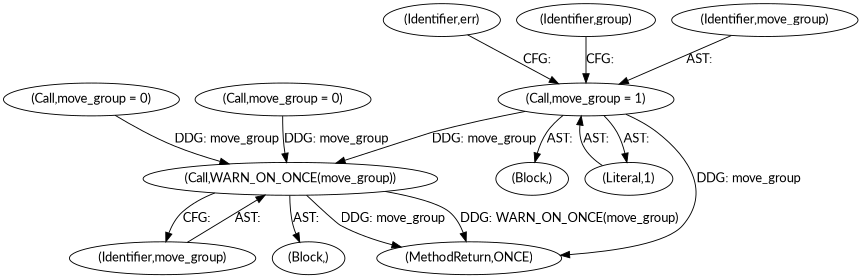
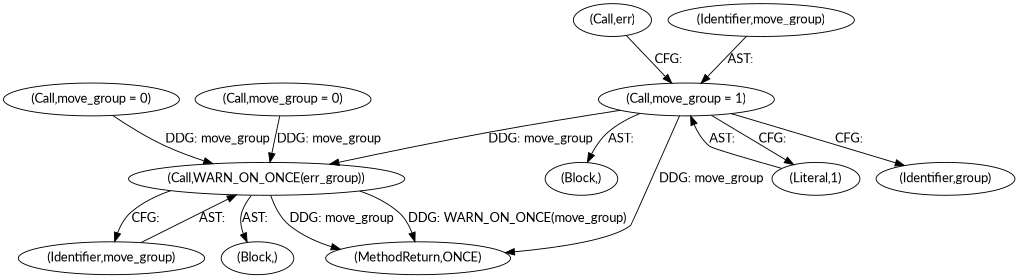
node "(Identifier,err)": label "(Identifier,err)" -> "(Call,err)"
edge "(Identifier,group)" -> "(Call,move_group = 1)": reversed
edge "(Call,move_group = 1)" -> "(Literal,1)": label "AST: " -> "CFG: "
node "(Call,WARN_ON_ONCE(move_group))": label "(Call,WARN_ON_ONCE(move_group))" -> "(Call,WARN_ON_ONCE(err_group))"
